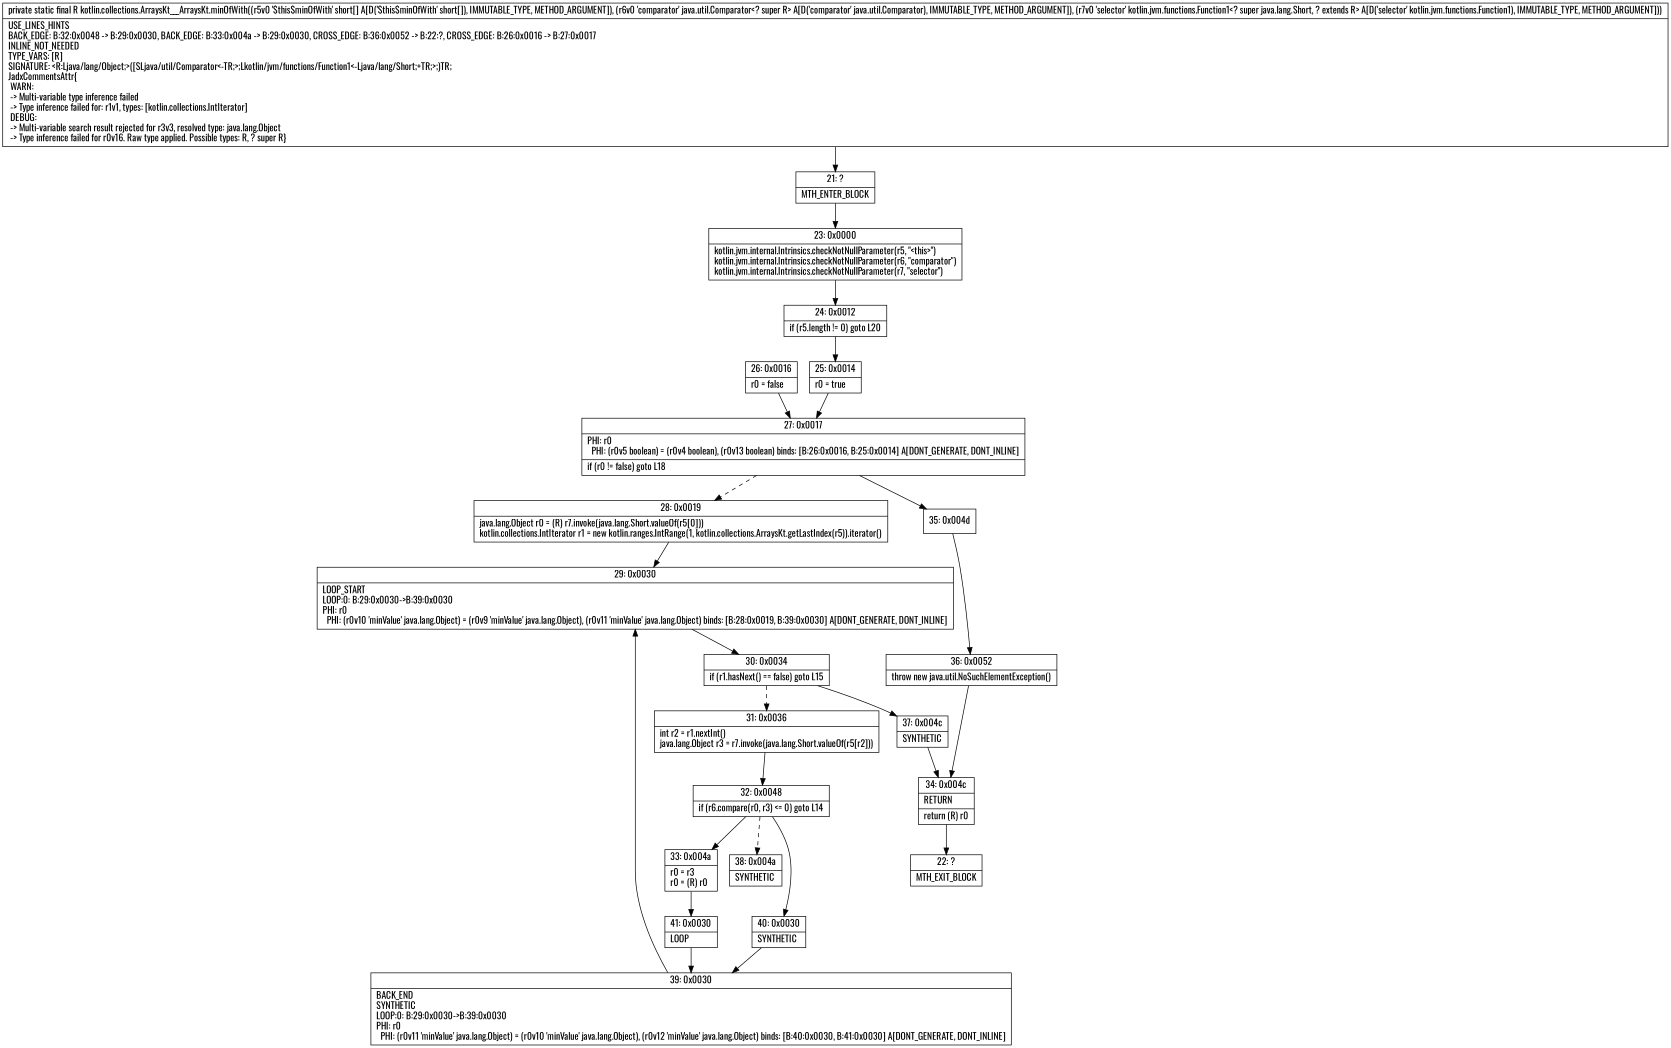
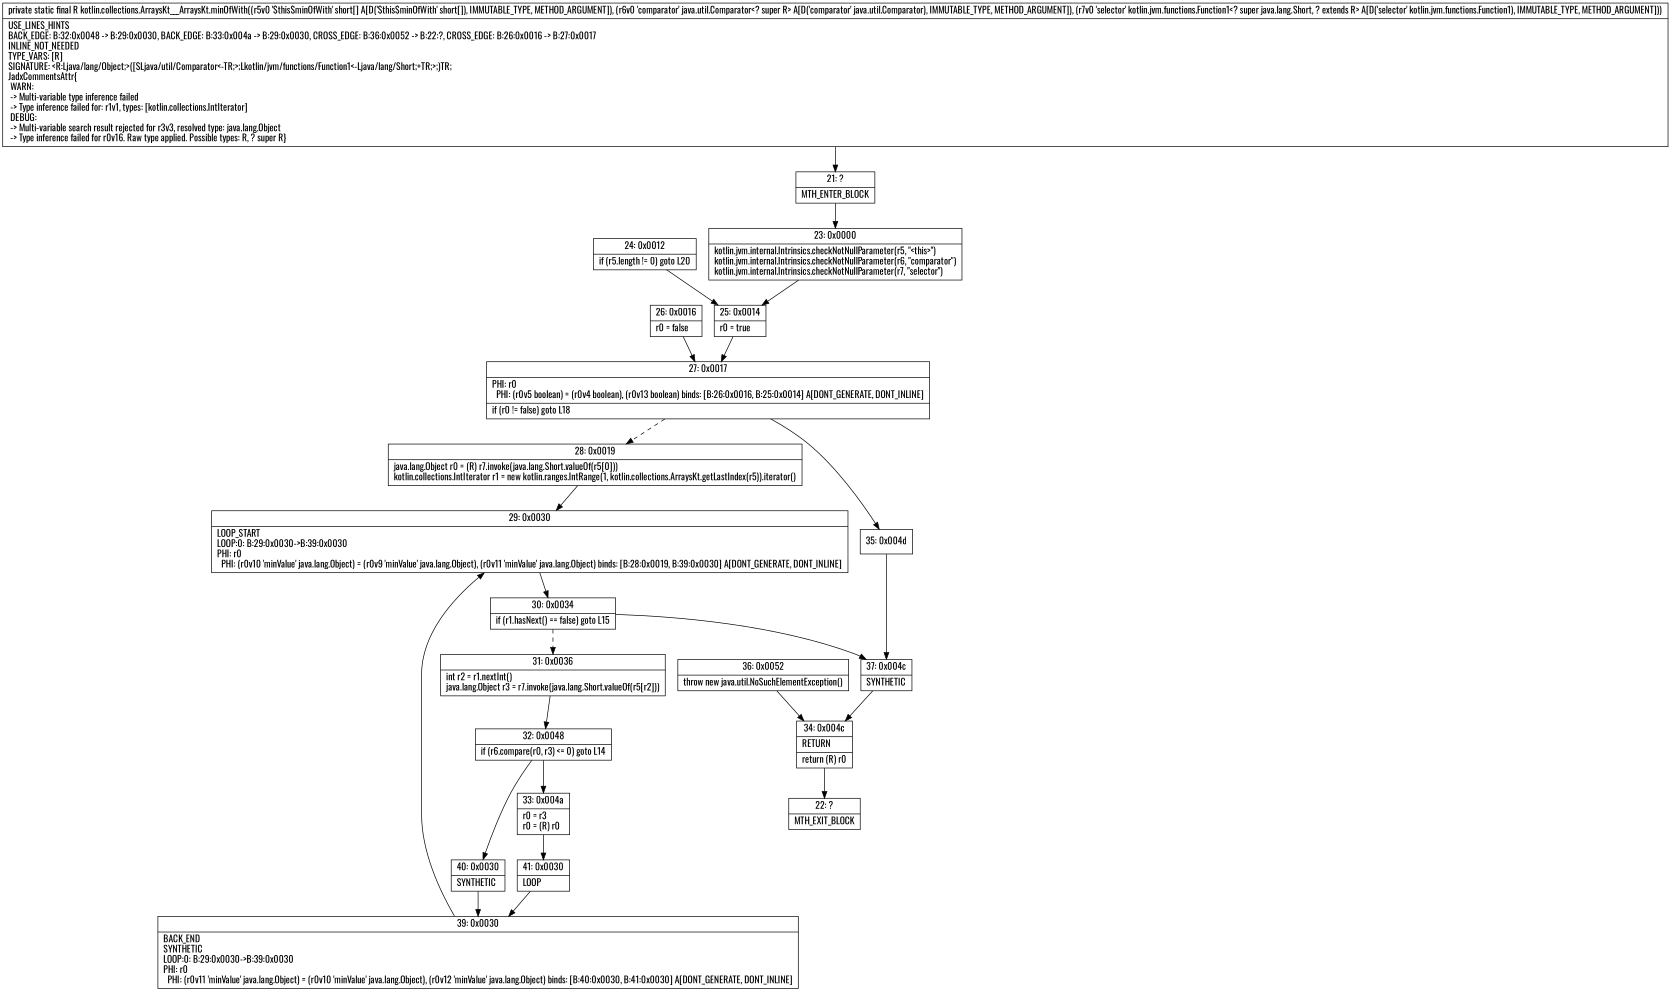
edge "23: 0x0000" -> "24: 0x0012": now "23: 0x0000" -> "25: 0x0014"
edge "35: 0x004d" -> "36: 0x0052": now "35: 0x004d" -> "37: 0x004c"
node "38: 0x004a": removed
